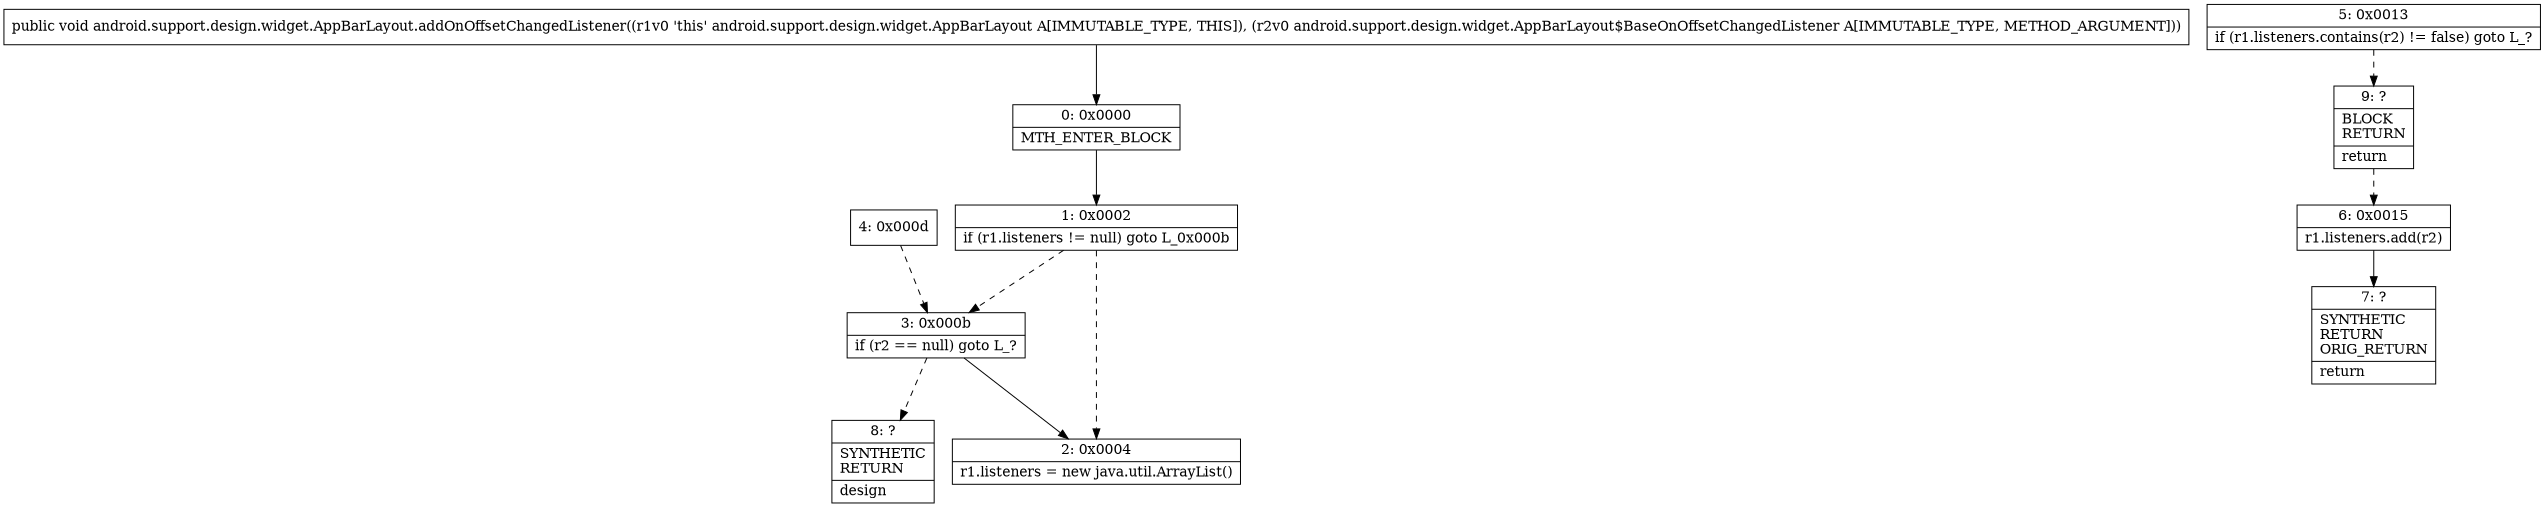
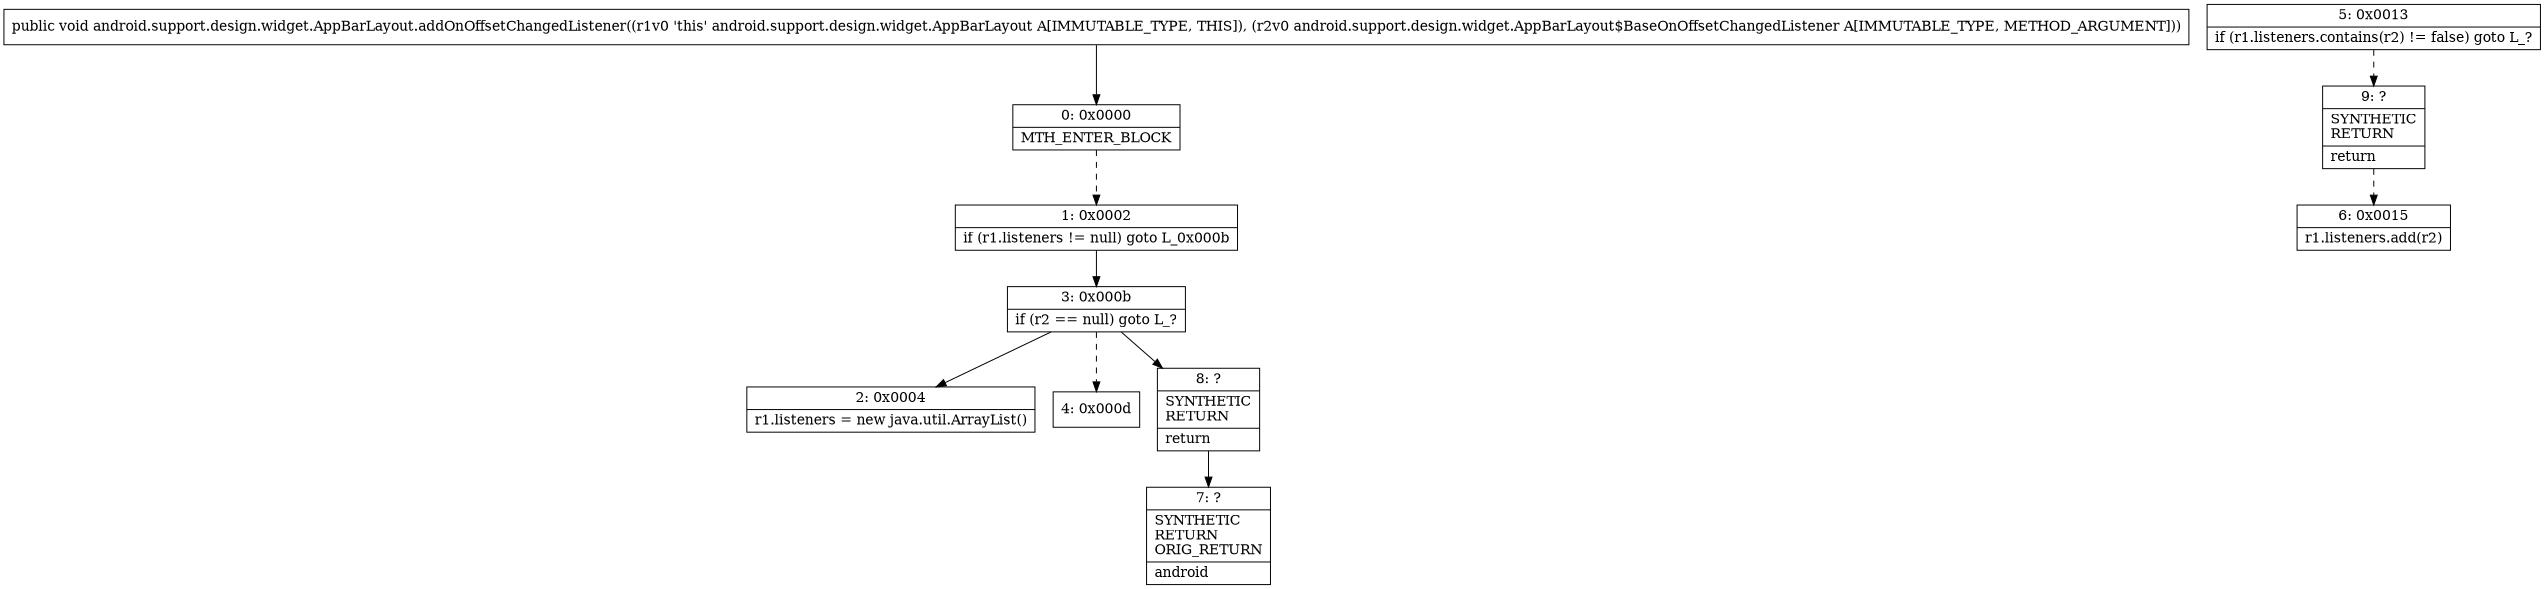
node "9: ?": text "BLOCK" -> "SYNTHETIC"
edge "0: 0x0000" -> "1: 0x0002": style solid -> dashed
edge "6: 0x0015" -> "7: ?": now "8: ?" -> "7: ?"
edge "4: 0x000d" -> "3: 0x000b": reversed
edge "1: 0x0002" -> "3: 0x000b": style dashed -> solid
edge "1: 0x0002" -> "2: 0x0004": removed
node "7: ?": text "return" -> "android"
edge "3: 0x000b" -> "8: ?": style dashed -> solid
node "8: ?": text "design" -> "return"
